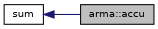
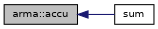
edge "arma::accu" -> "sum": reversed
